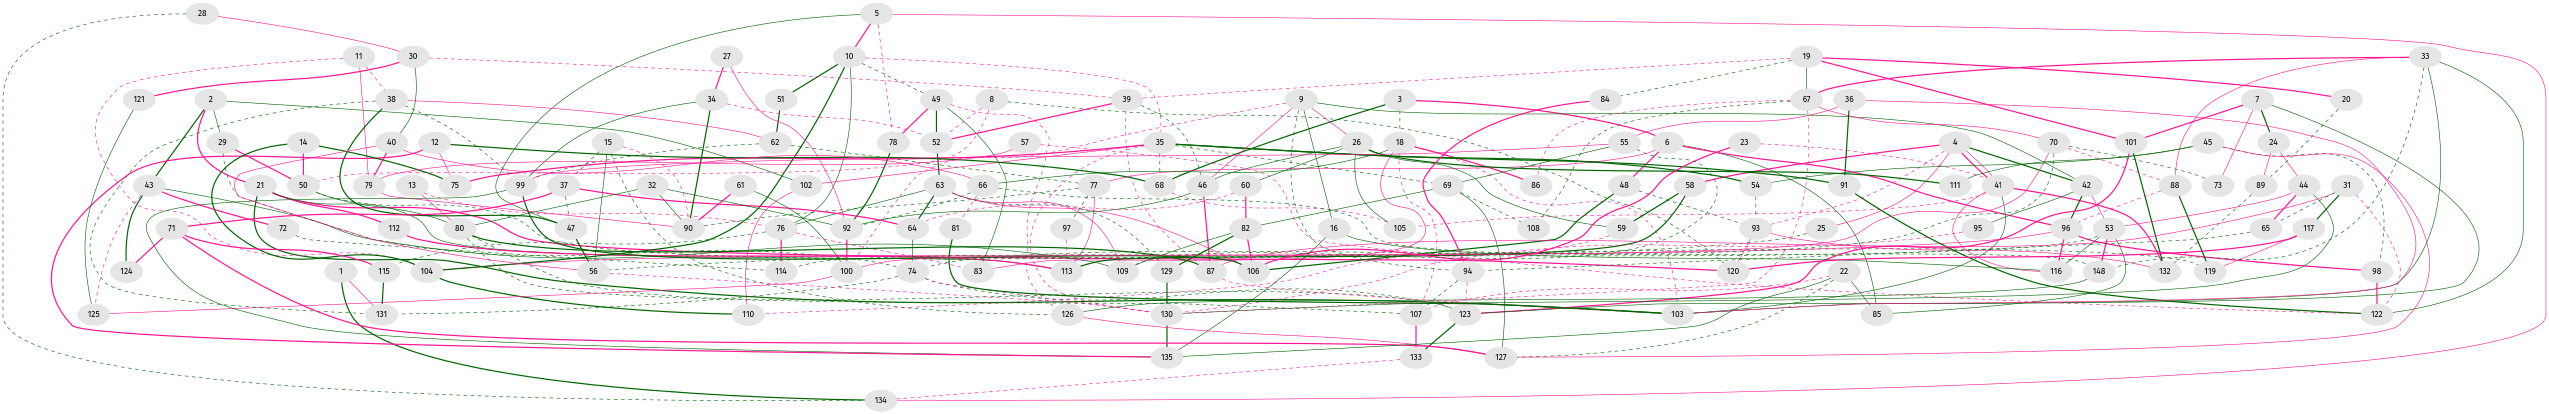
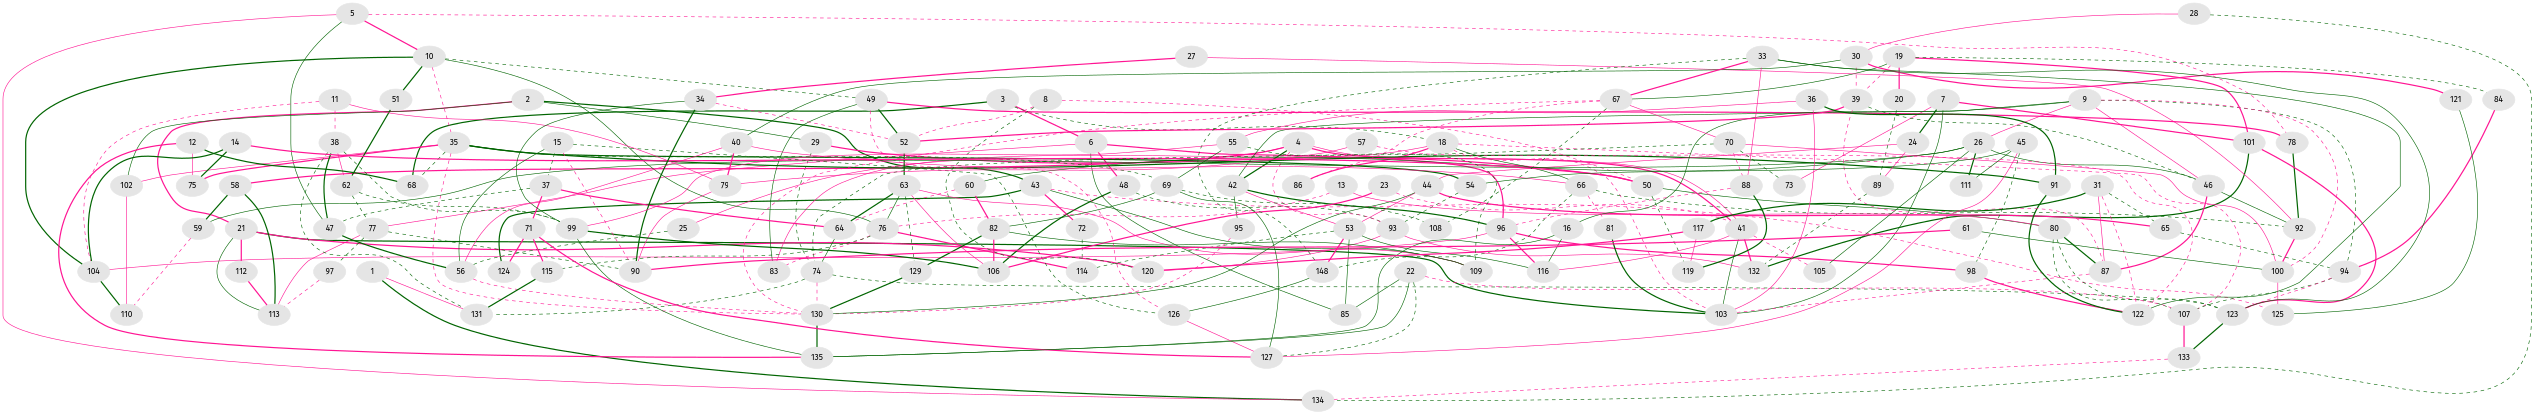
node "32": removed
edge "68" -- "105": removed
